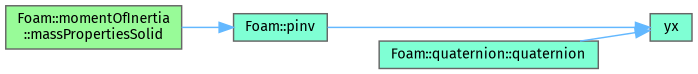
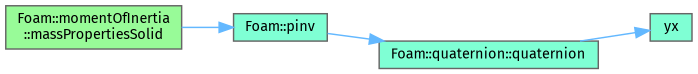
edge "Foam::pinv" -> "yx": now "Foam::pinv" -> "Foam::quaternion::quaternion"
